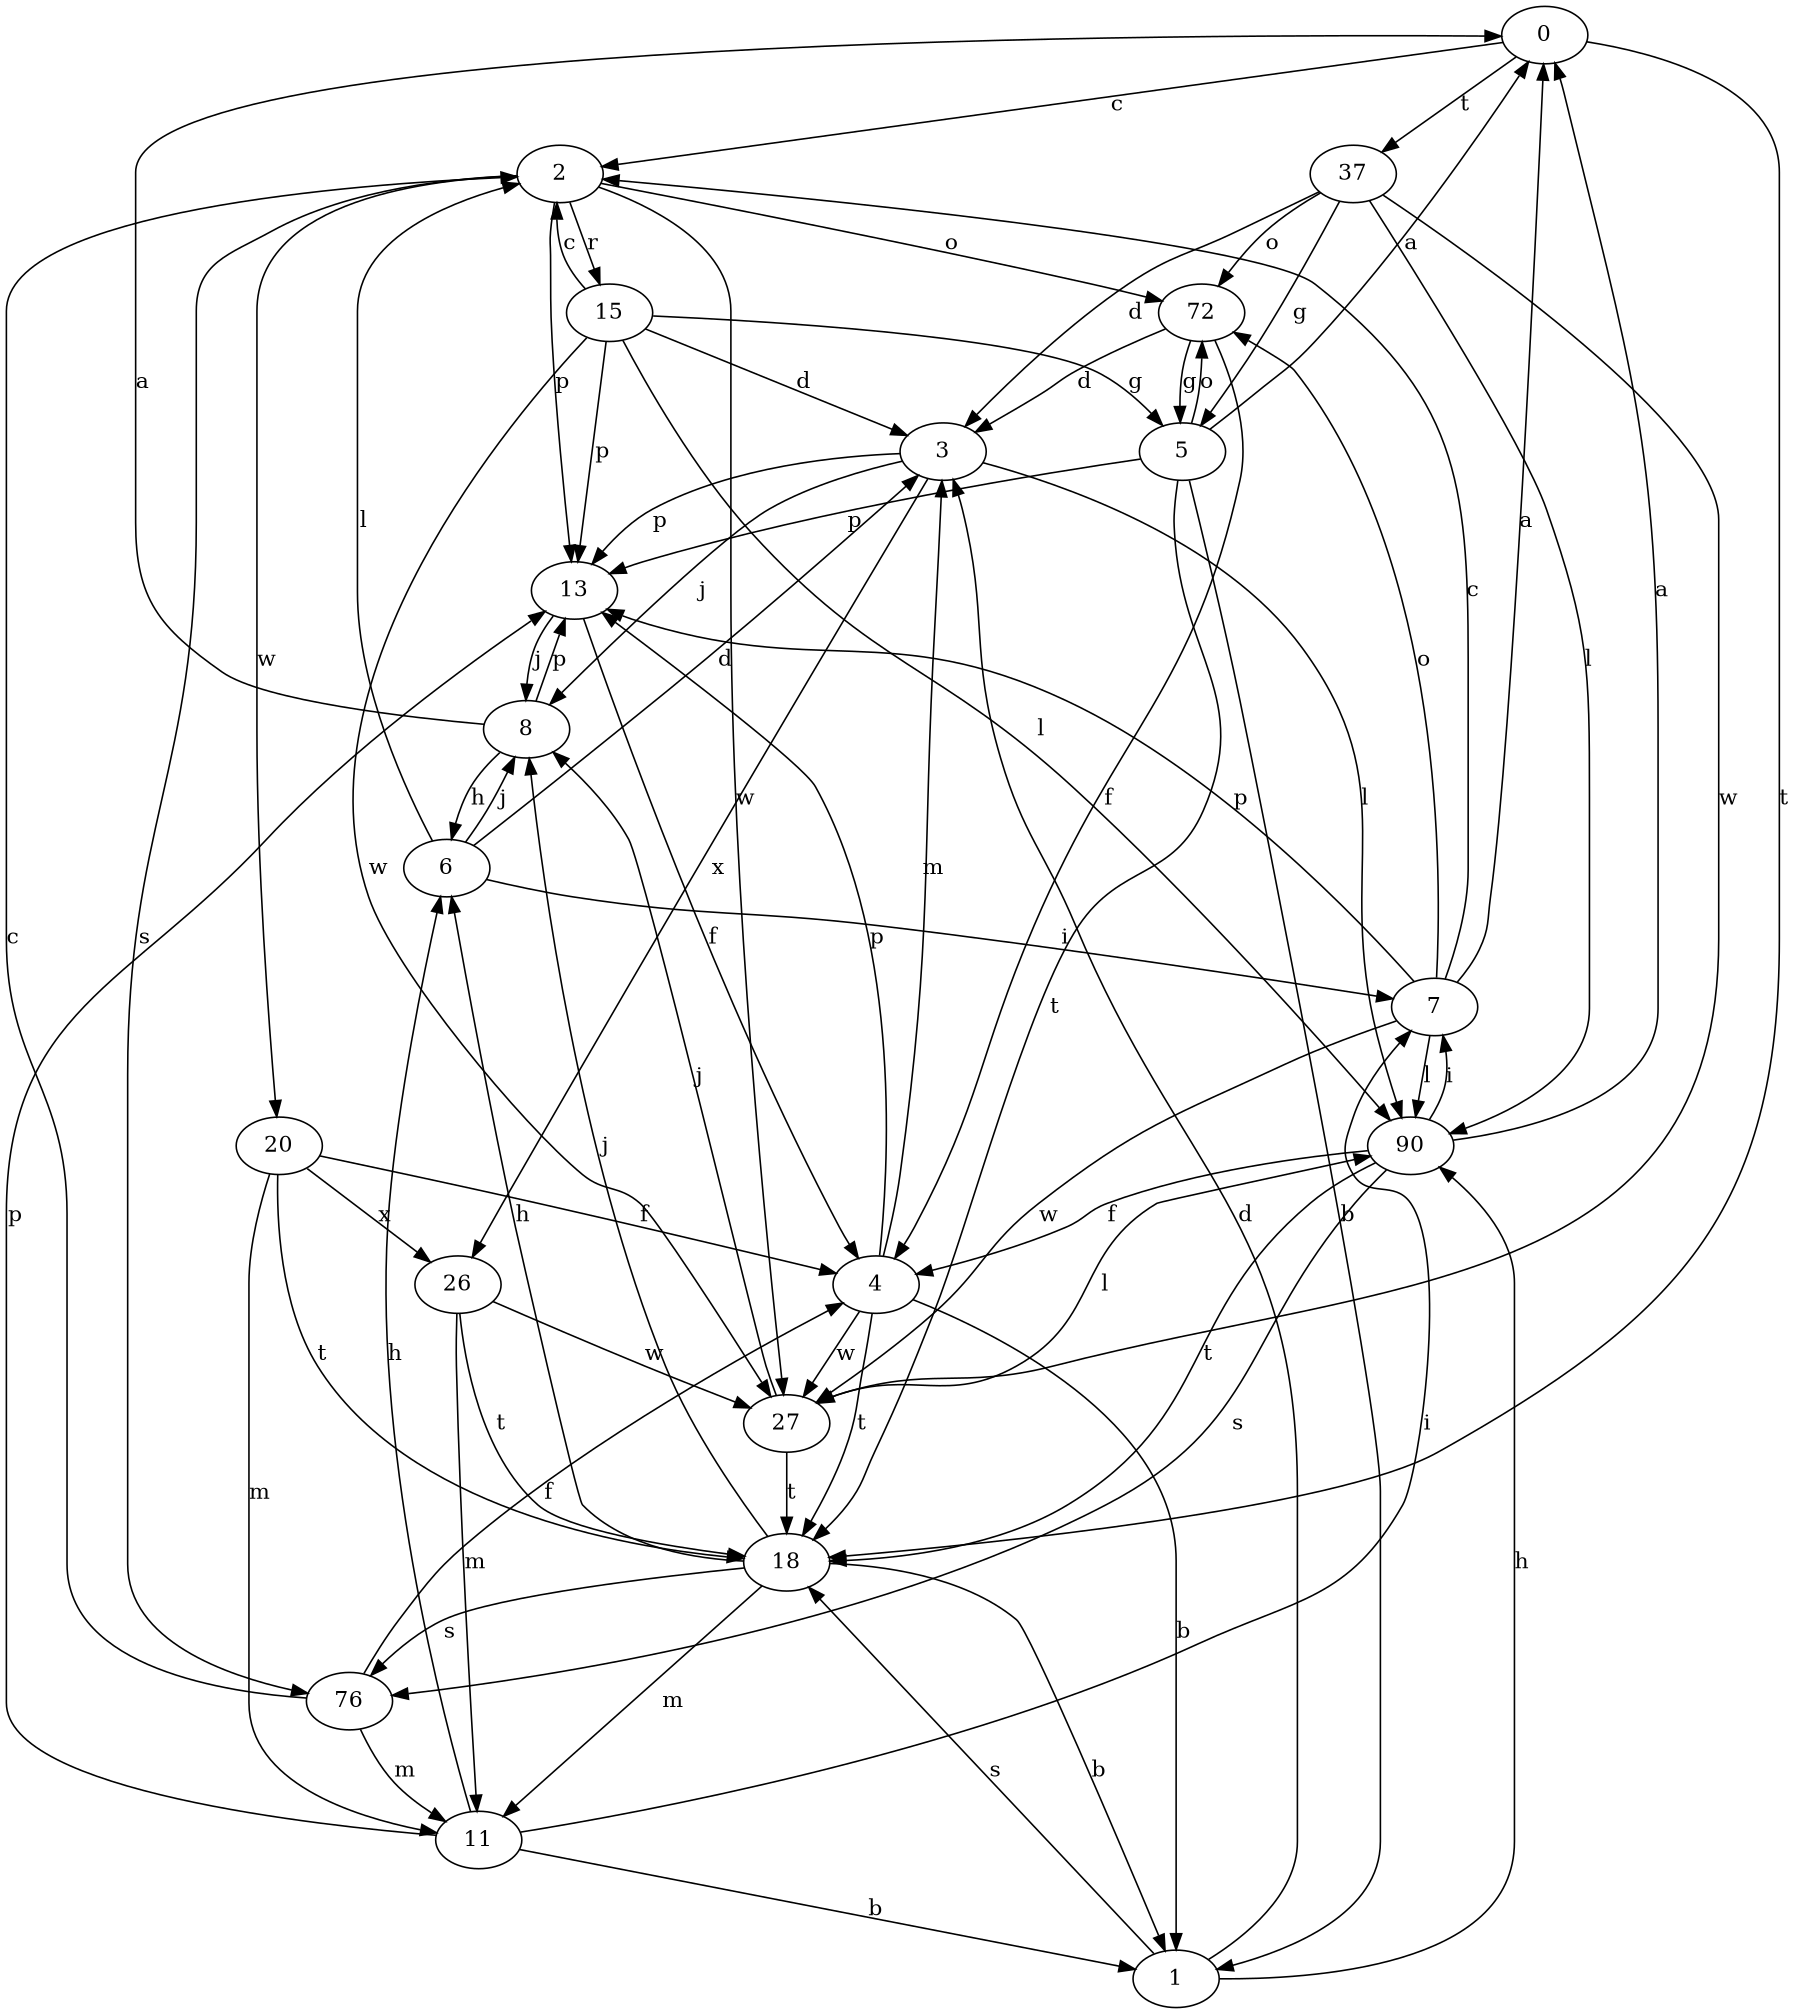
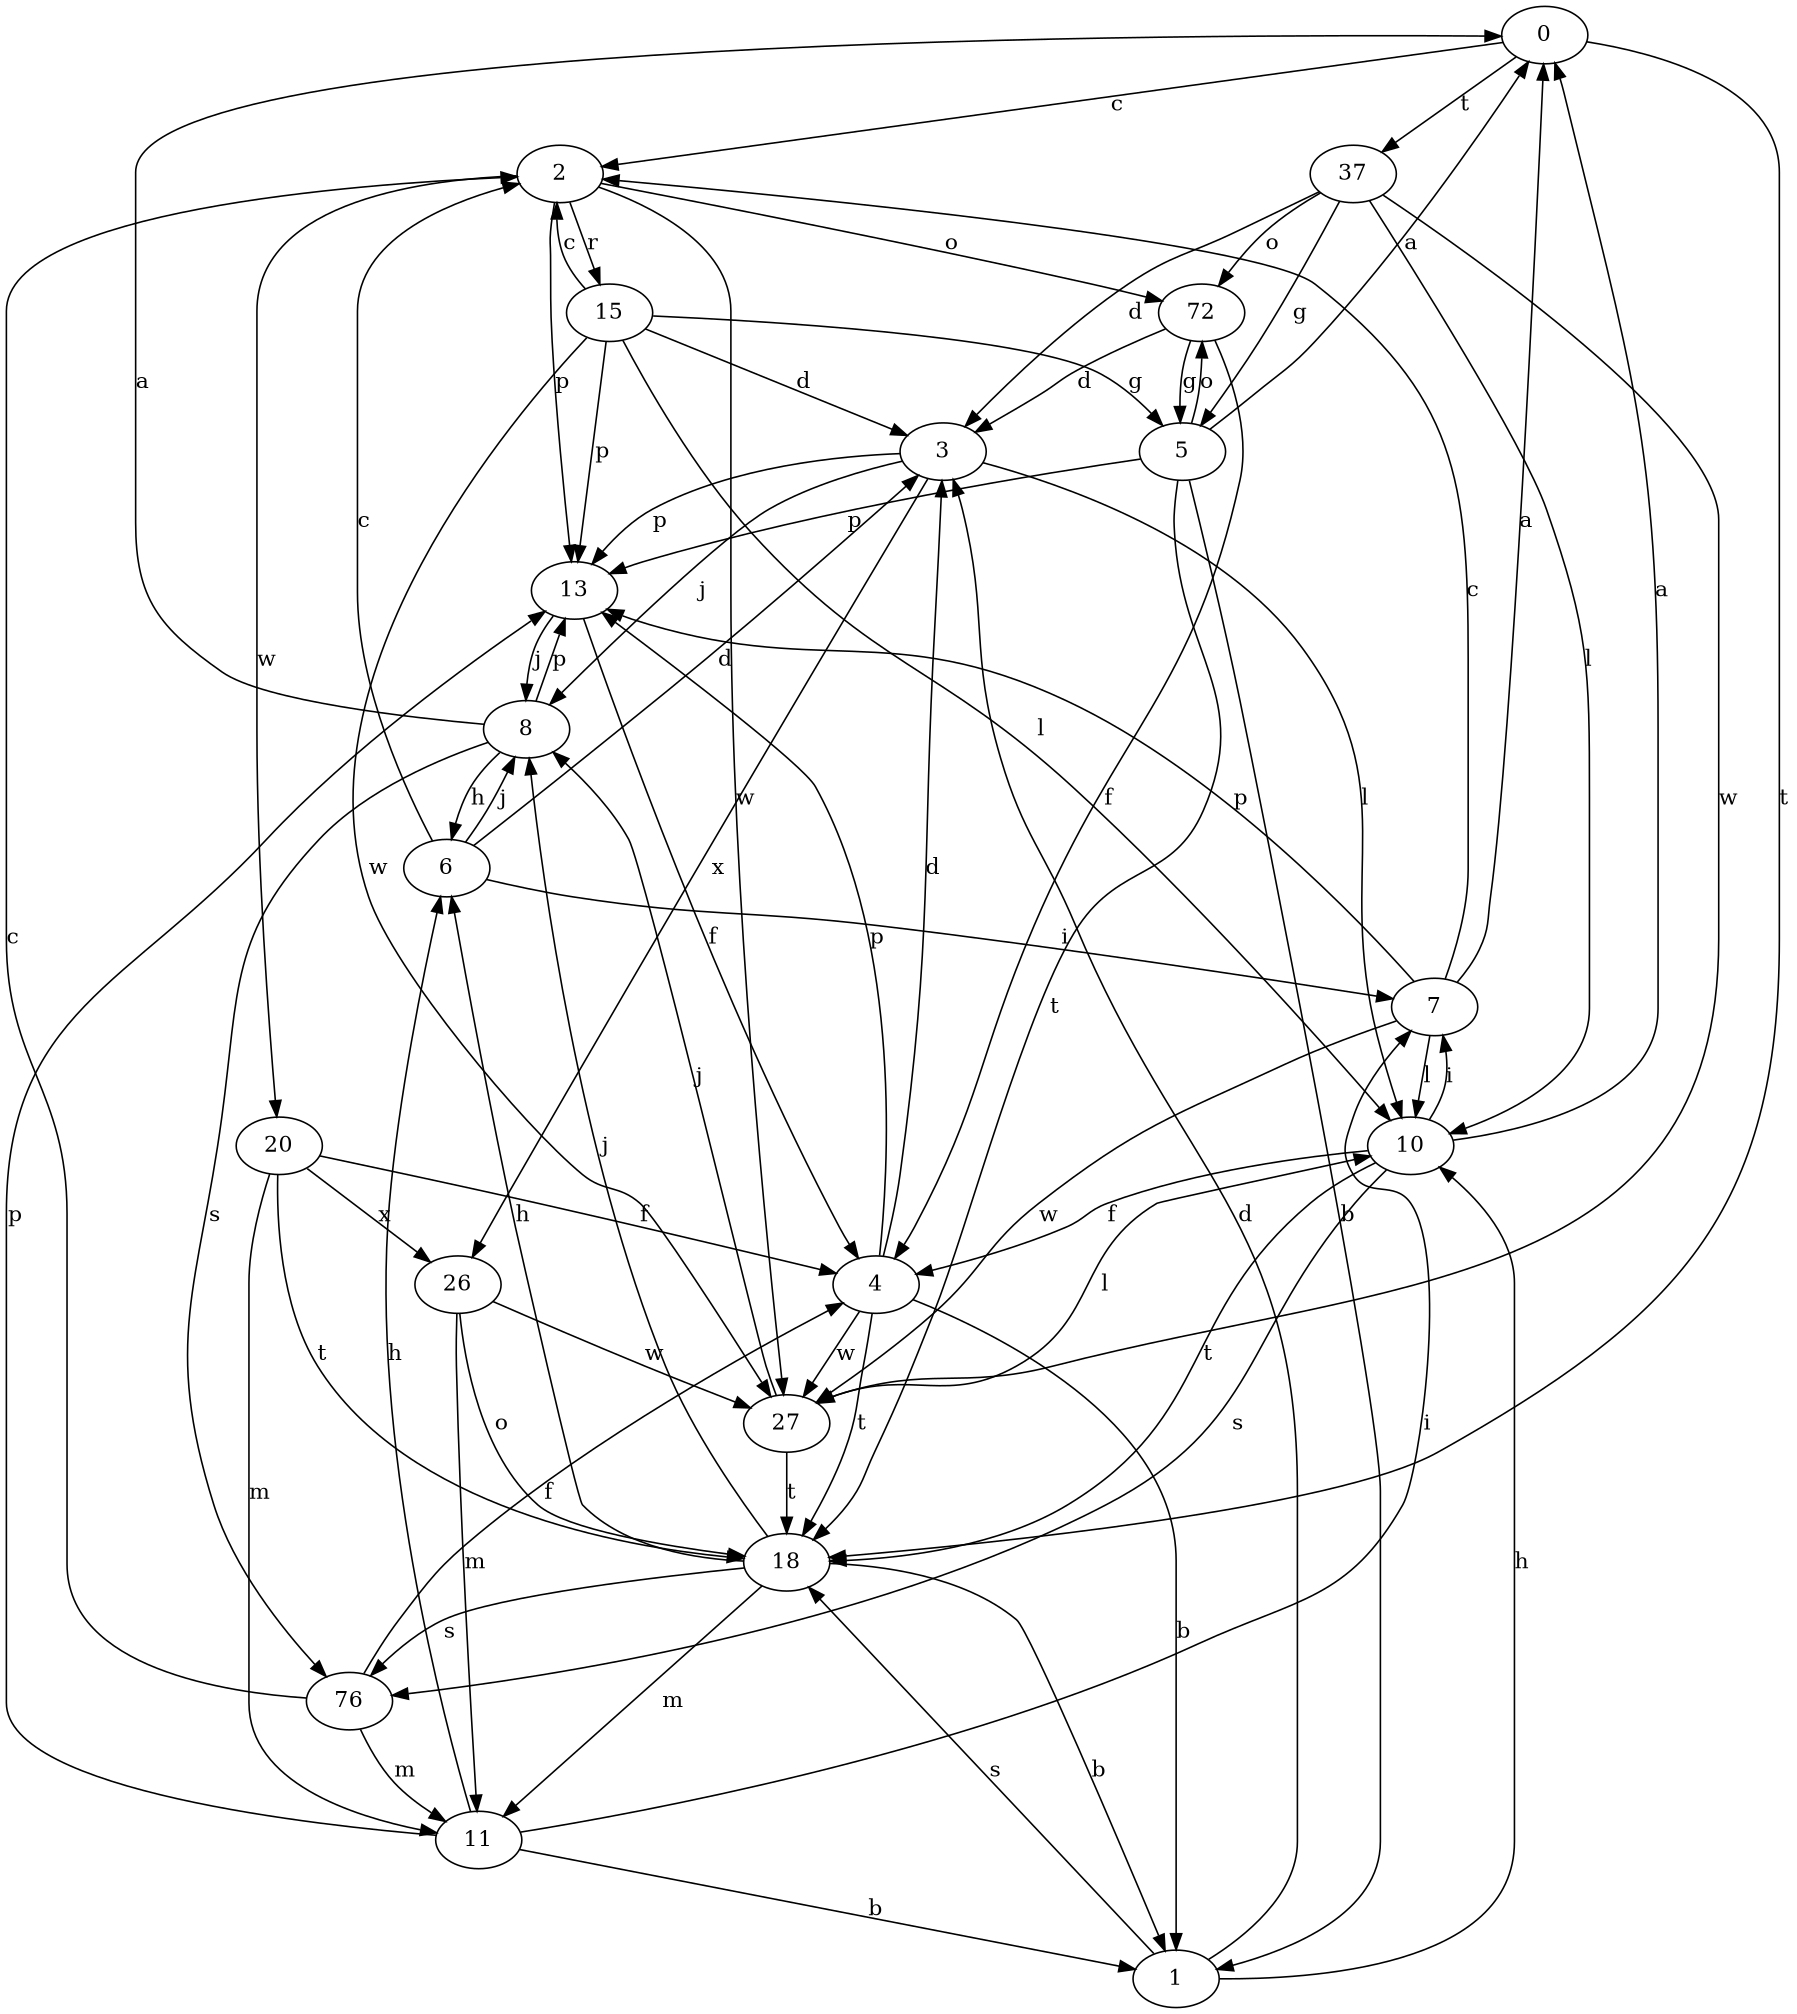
edge "6" -> "2": label "l" -> "c"
edge "7" -> "72": removed, label "o"
edge "2" -> "76": now "8" -> "76"
edge "4" -> "3": label "m" -> "d"
node "90": label "90" -> "10"
edge "26" -> "18": label "t" -> "o"
